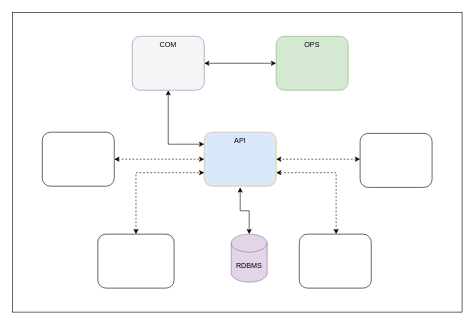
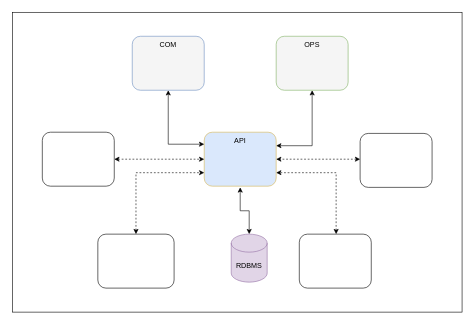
node "OPS": fillcolor #d5e8d4 -> #f5f5f5
edge "COM" -- "OPS": now "API" -- "OPS"
